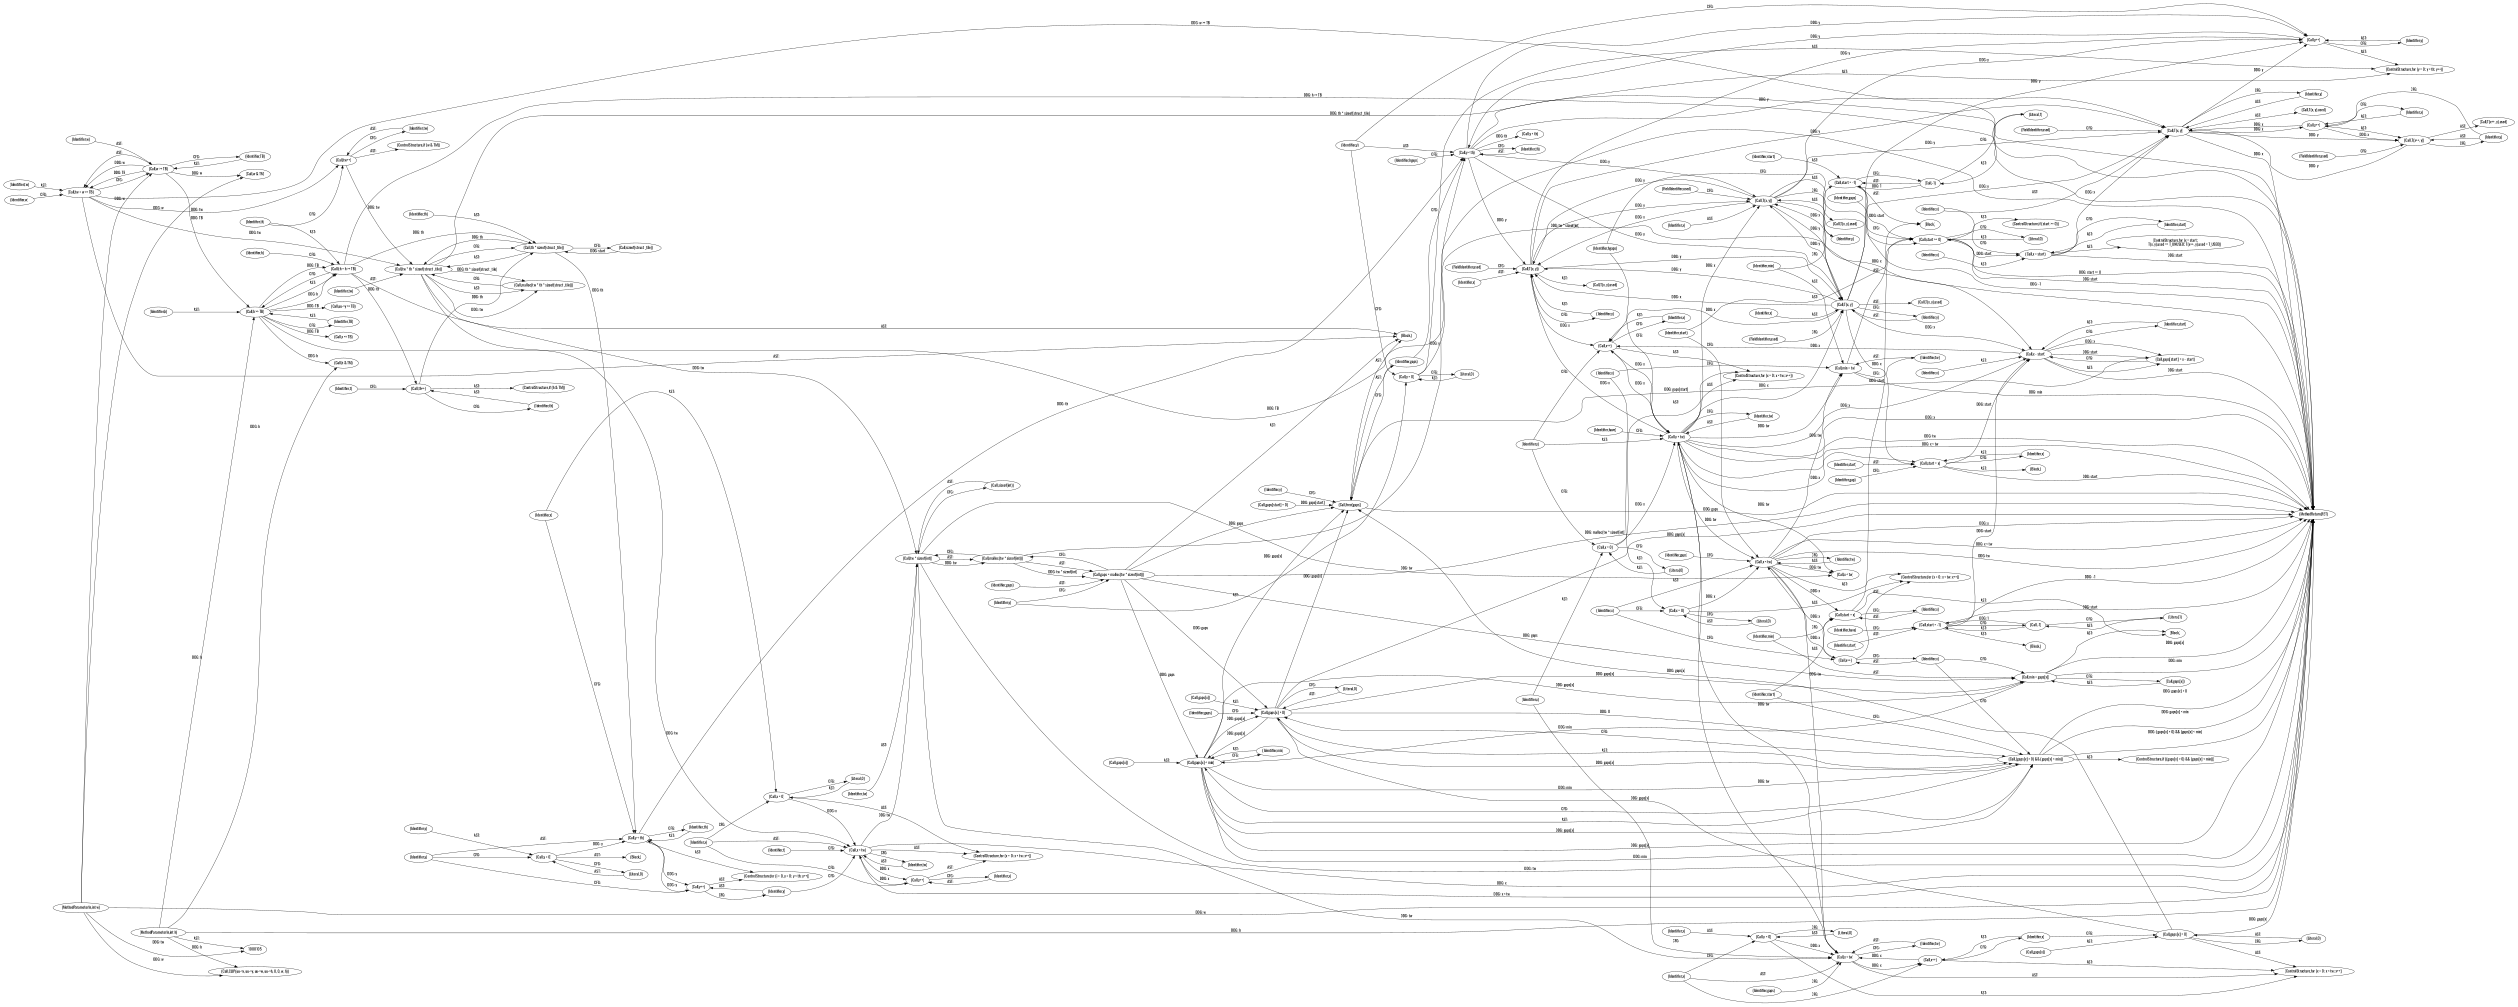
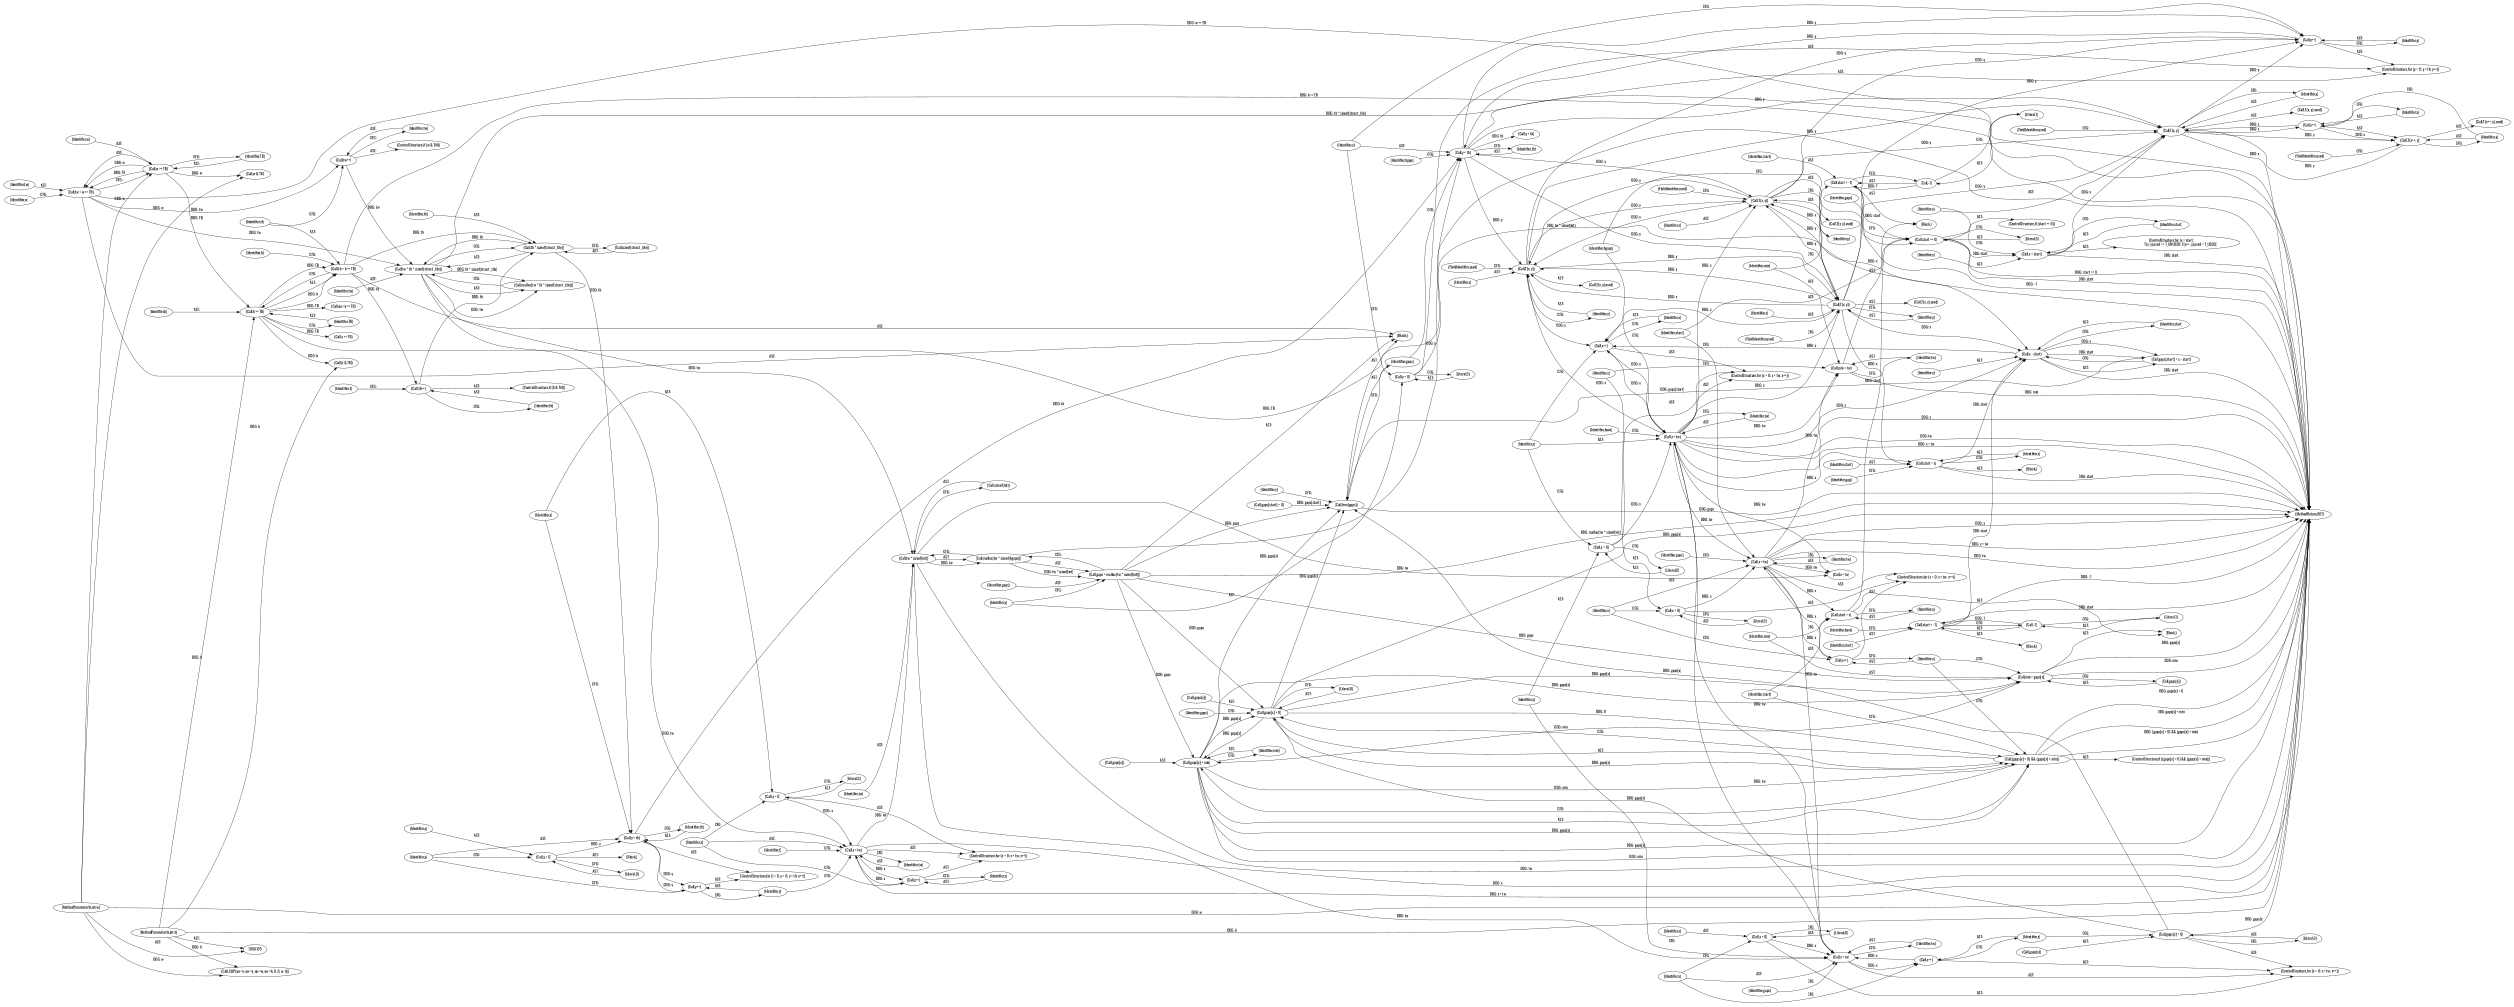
edge "(Call,sizeof(struct _tile))" -> "(Call,th * sizeof(struct _tile))": label "DDG: start" -> "AST: "
node "(Call,malloc(tw * sizeof(int)))": label "(Call,malloc(tw * sizeof(int)))" -> "(Call,malloc(tw * sizeof(hgaps)))"
edge "(MethodParameterIn,int w)" -> "1000105": label "DDG: tw" -> "AST: "
